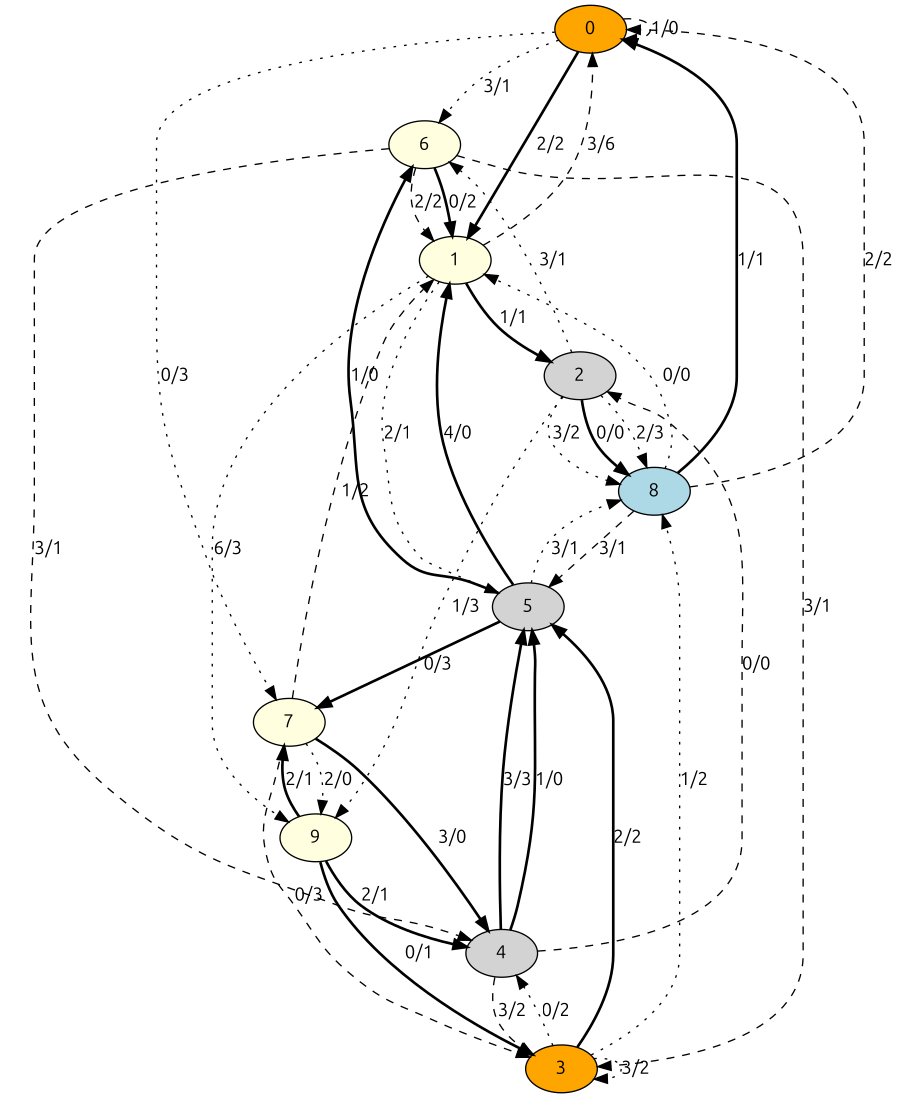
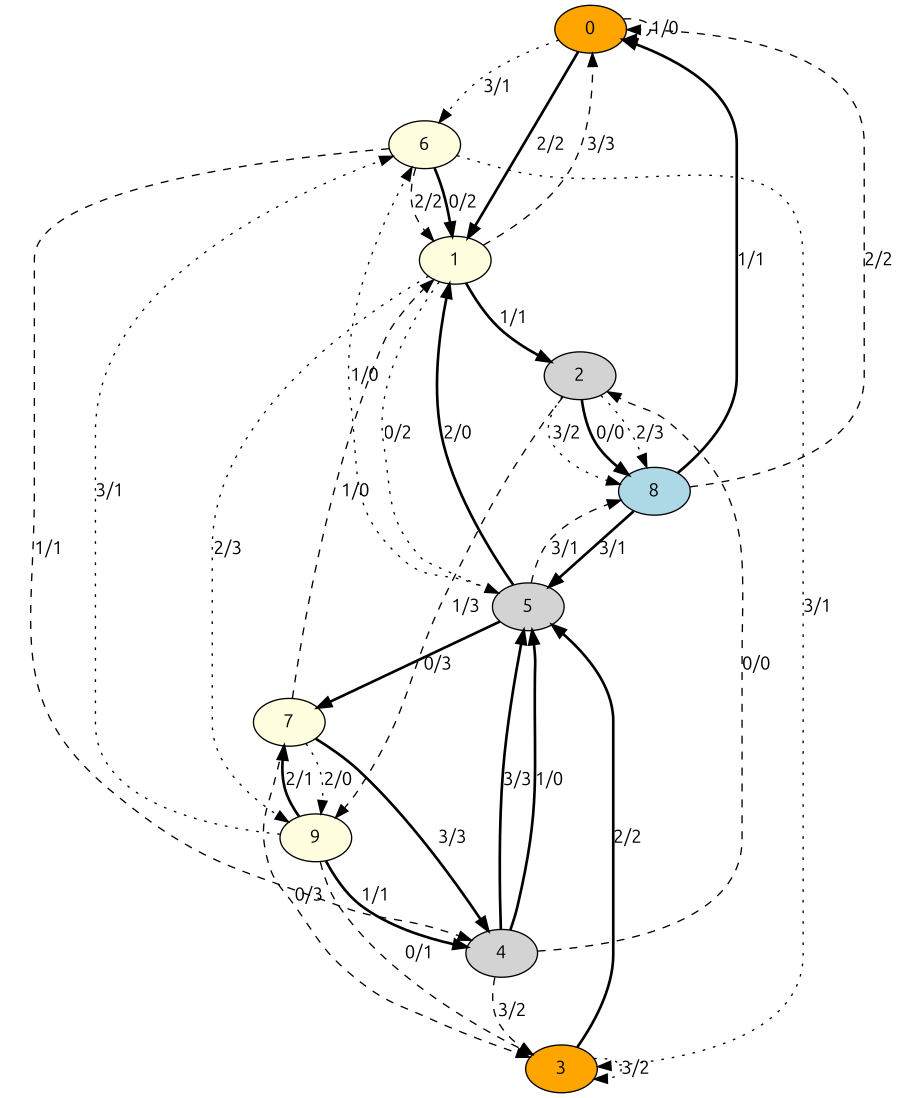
edge "1" -> "0": label "3/6" -> "3/3"
edge "0" -> "7": removed, label "0/3"
edge "2" -> "6": now "9" -> "6"
edge "8" -> "1": removed, label "0/0"
edge "1" -> "5": label "2/1" -> "0/2"
edge "5" -> "1": label "4/0" -> "2/0"
edge "5" -> "6": style bold -> dotted
edge "7" -> "1": label "1/2" -> "1/0"
edge "6" -> "3": style dashed -> dotted
edge "5" -> "8": style dotted -> dashed
edge "8" -> "5": style dashed -> bold
edge "6" -> "4": label "3/1" -> "1/1"
edge "1" -> "9": label "6/3" -> "2/3"
edge "2" -> "9": style dotted -> dashed
edge "3" -> "8": removed, label "1/2"
edge "7" -> "4": label "3/0" -> "3/3"
edge "9" -> "4": label "2/1" -> "1/1"
edge "9" -> "3": style bold -> dashed
edge "3" -> "4": removed, label "0/2"
